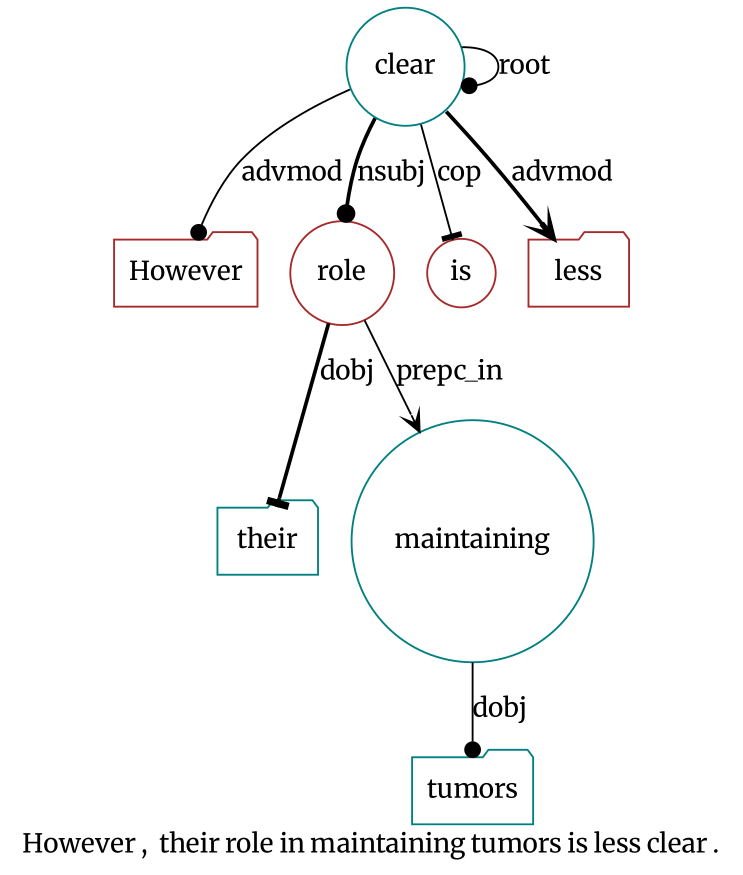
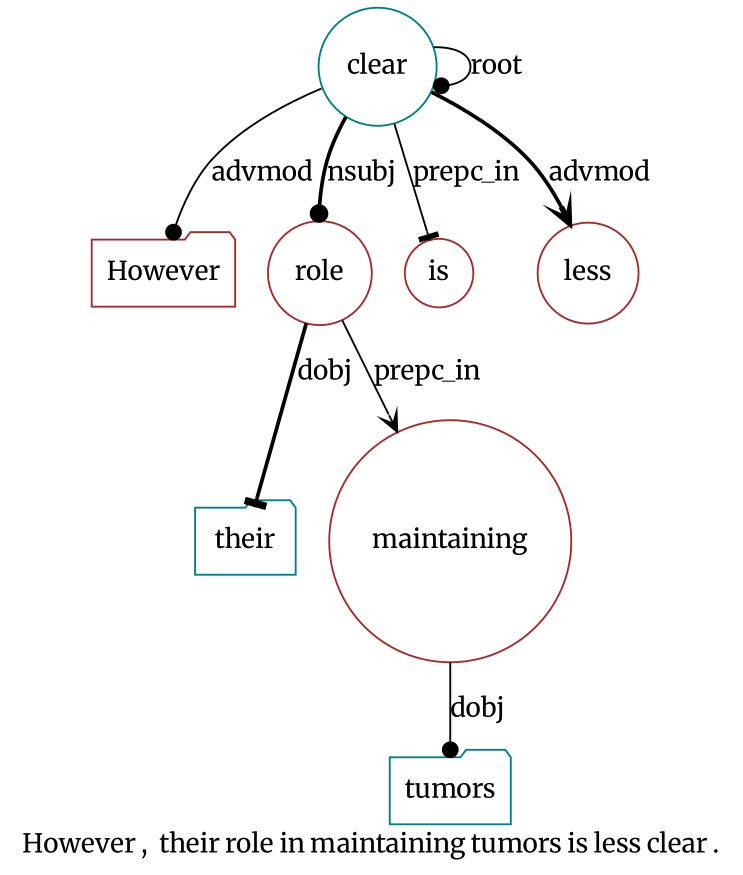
edge "clear" -> "is": label "cop" -> "prepc_in"
node "less": shape folder -> circle
node "maintaining": color teal -> brown
